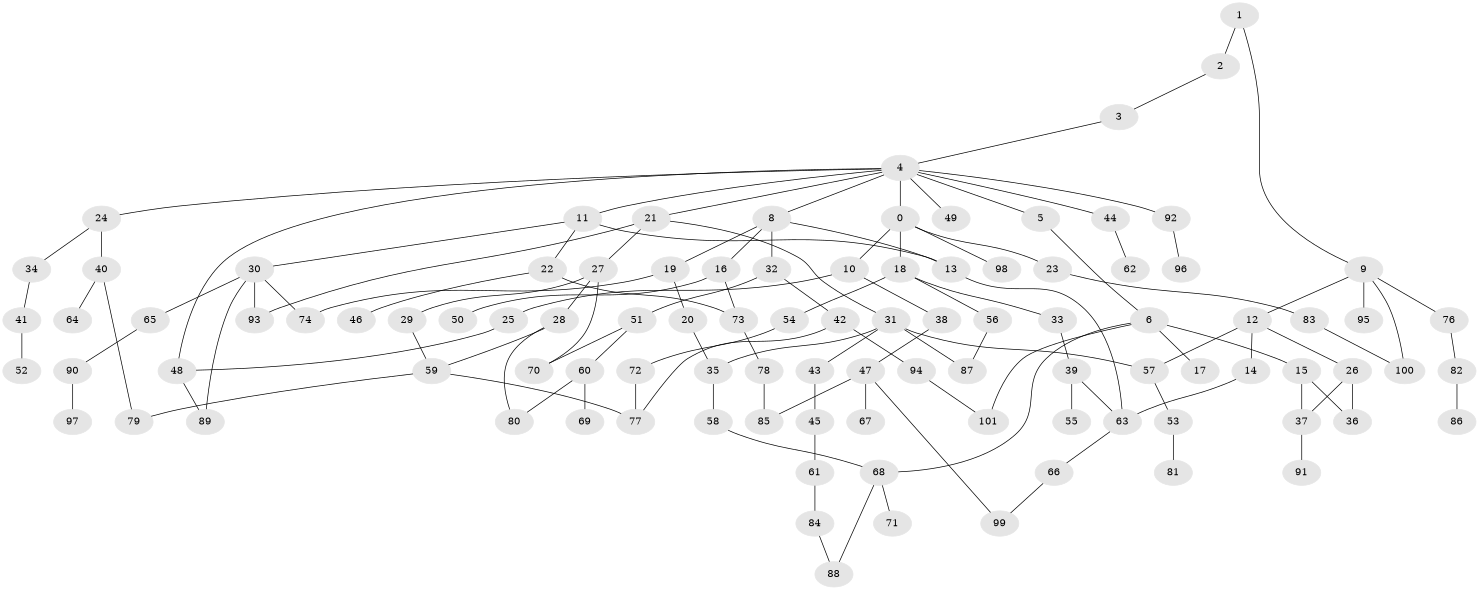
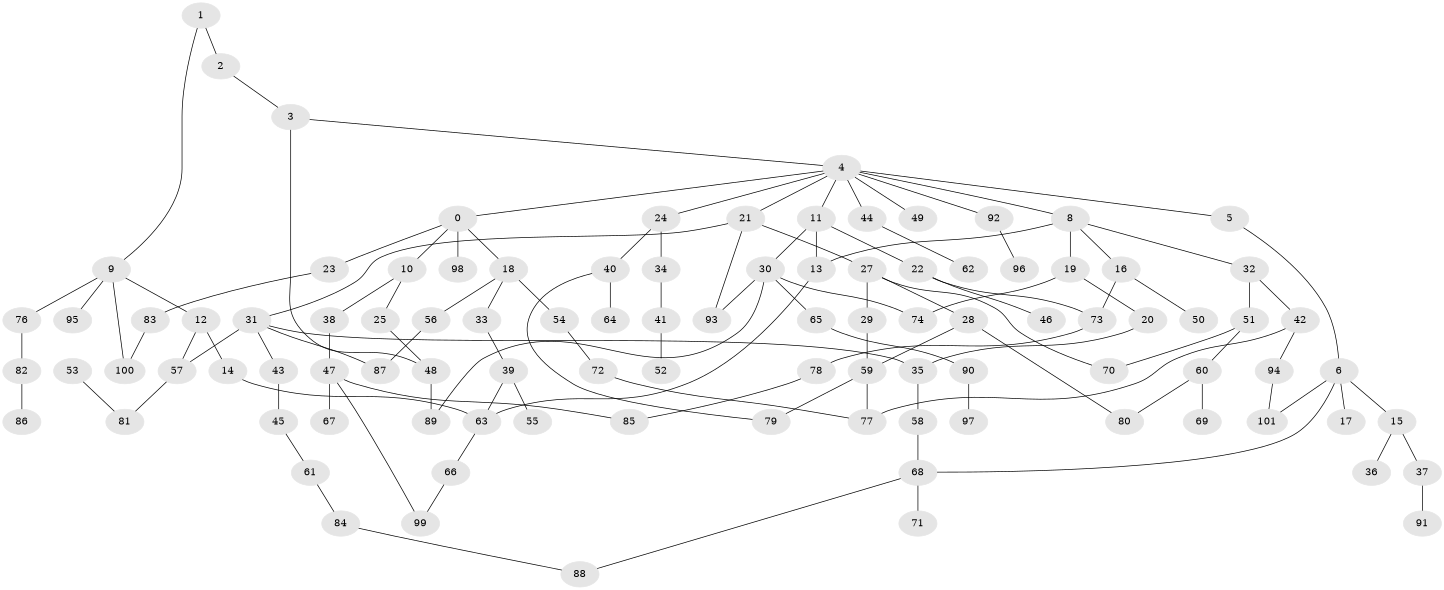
edge "4" -- "48": now "3" -- "48"
node "26": removed
edge "57" -- "53": now "57" -- "81"
